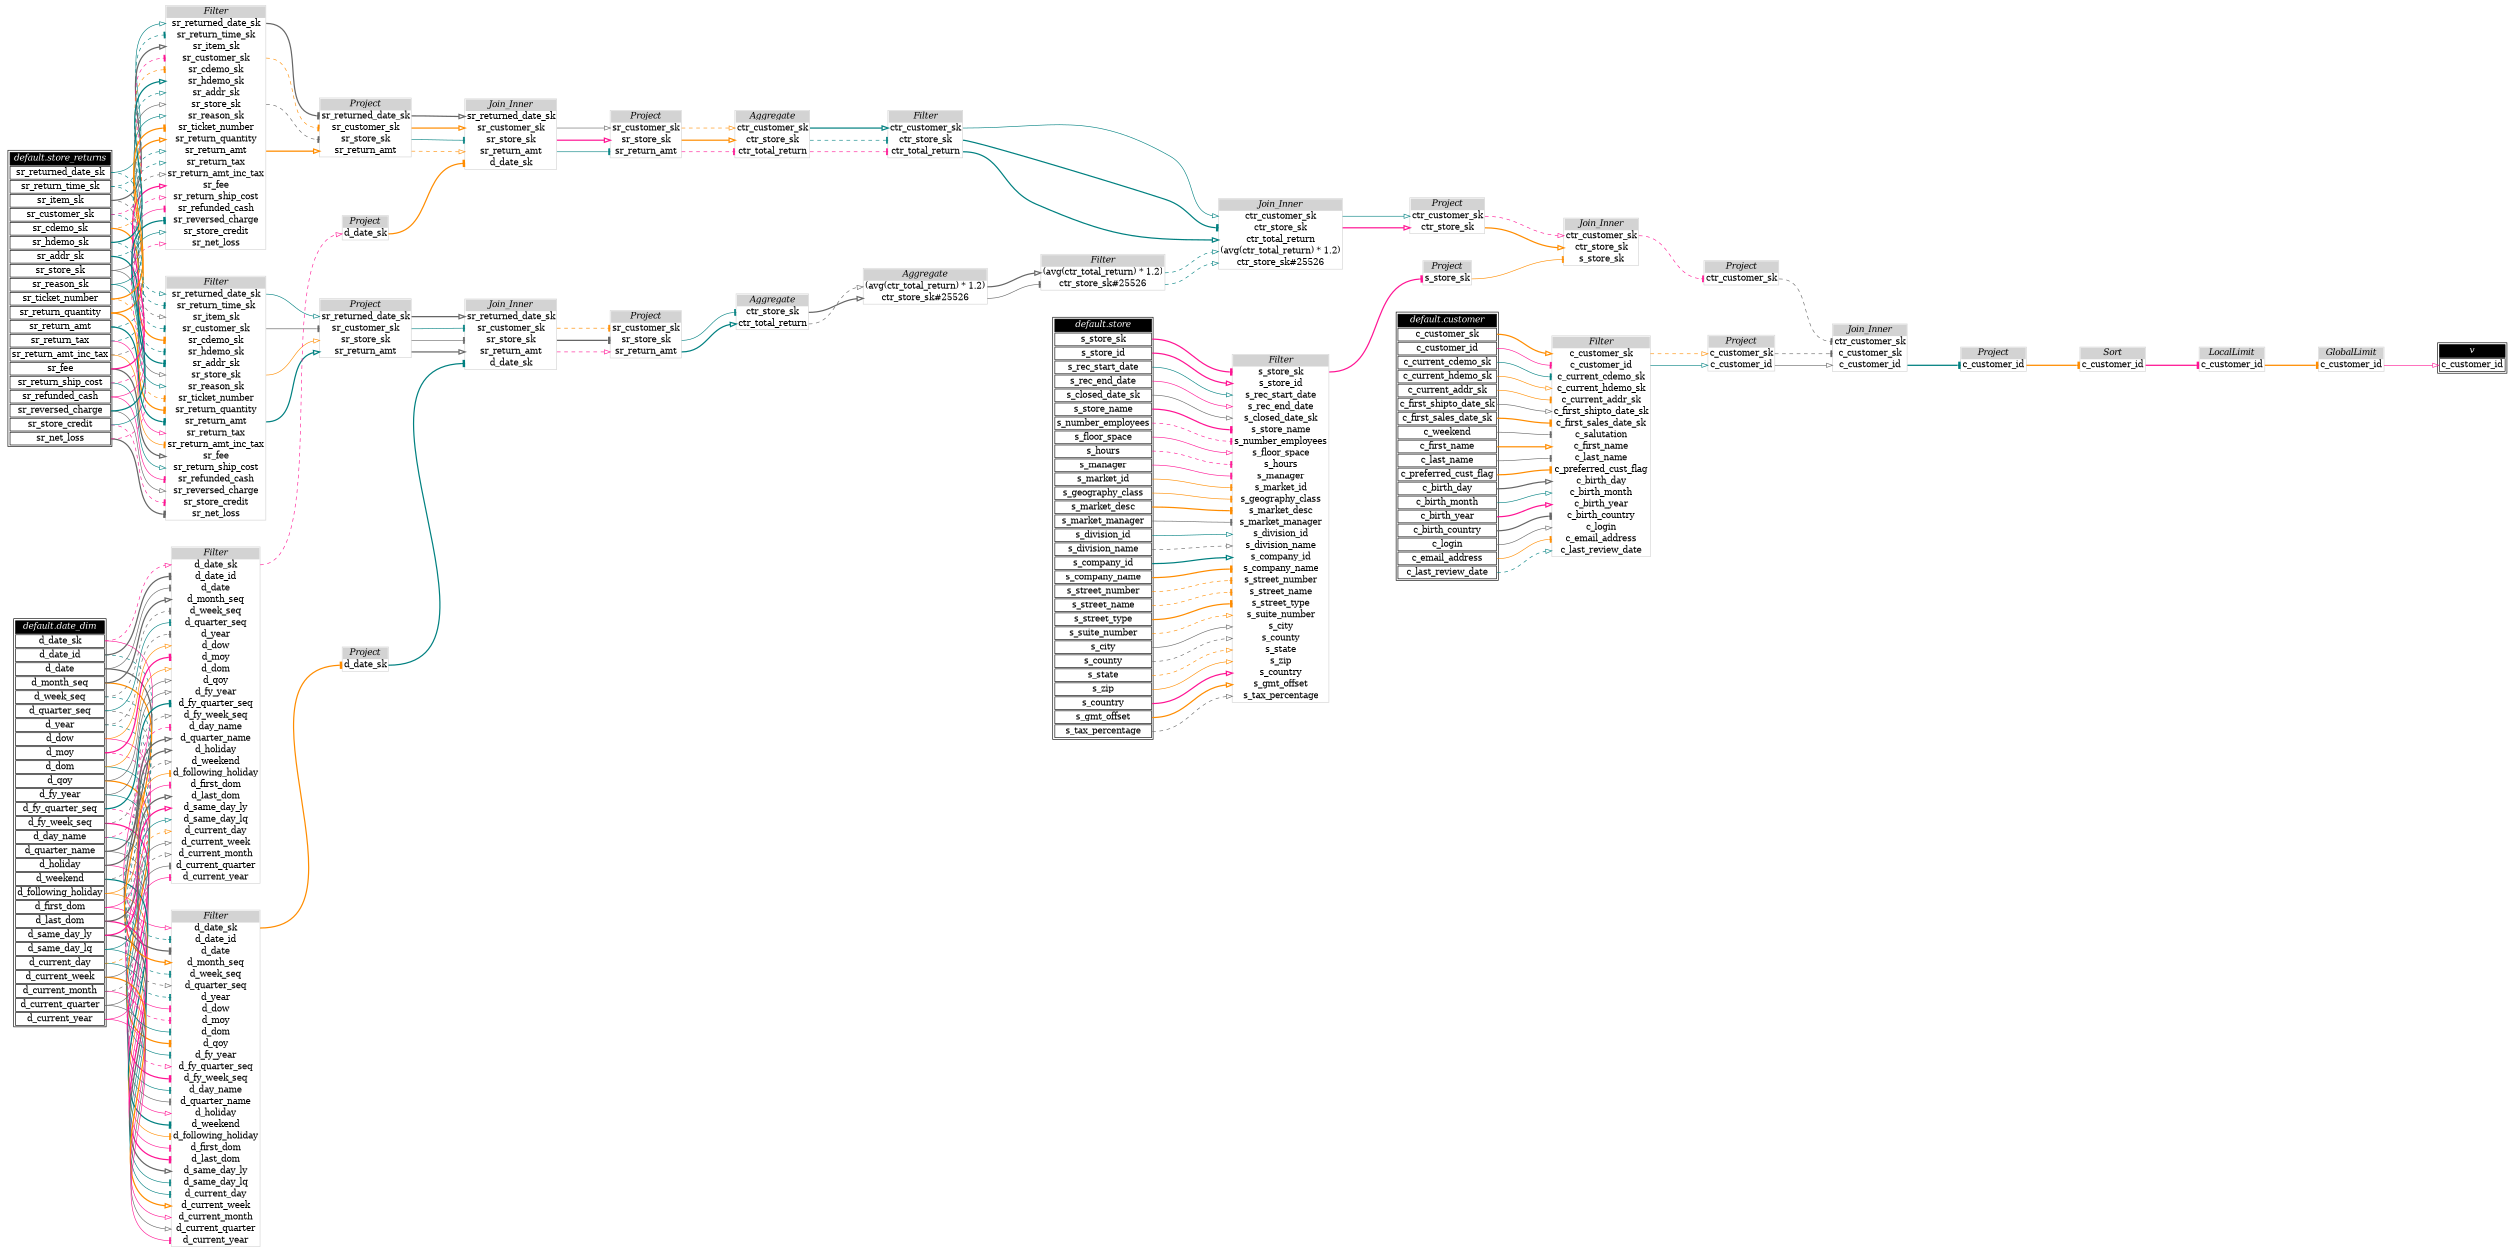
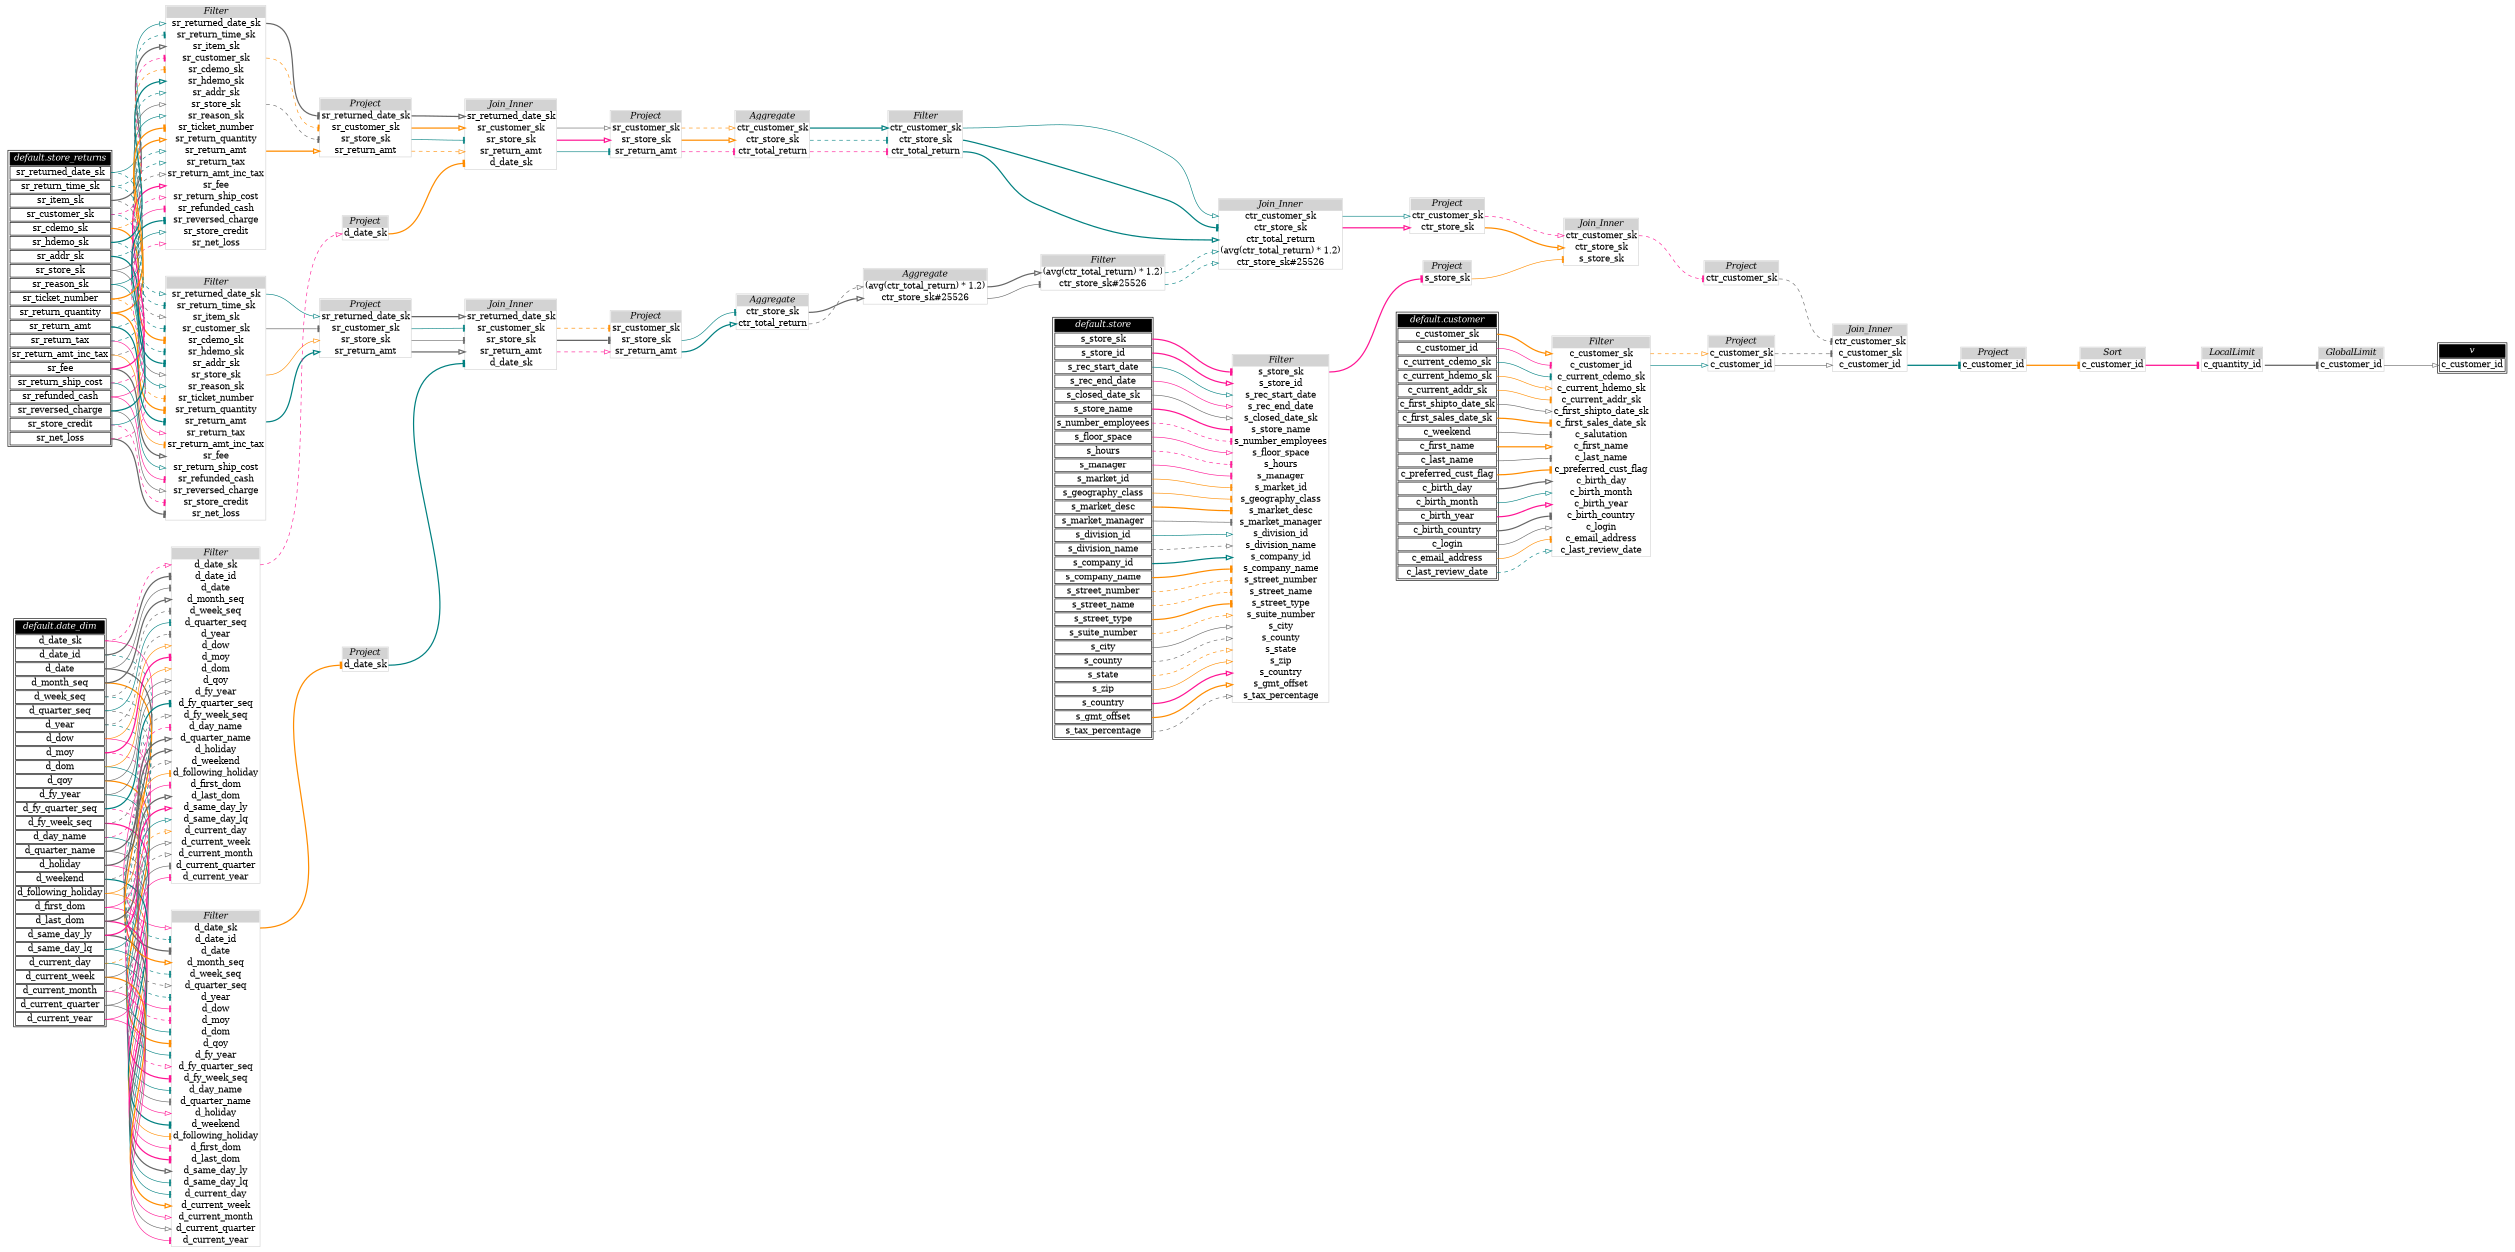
node "LocalLimit": text "c_customer_id" -> "c_quantity_id"
edge "LocalLimit" -> "GlobalLimit": color darkorange -> gray40
edge "GlobalLimit" -> "v": color deeppink -> gray40
